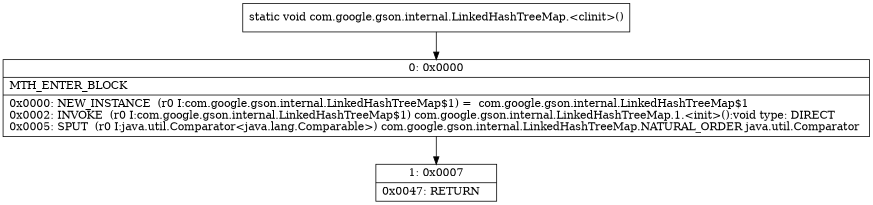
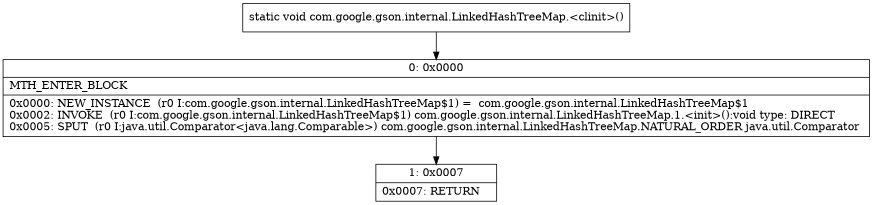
node "1: 0x0007": text "0x0047: RETURN" -> "0x0007: RETURN"
